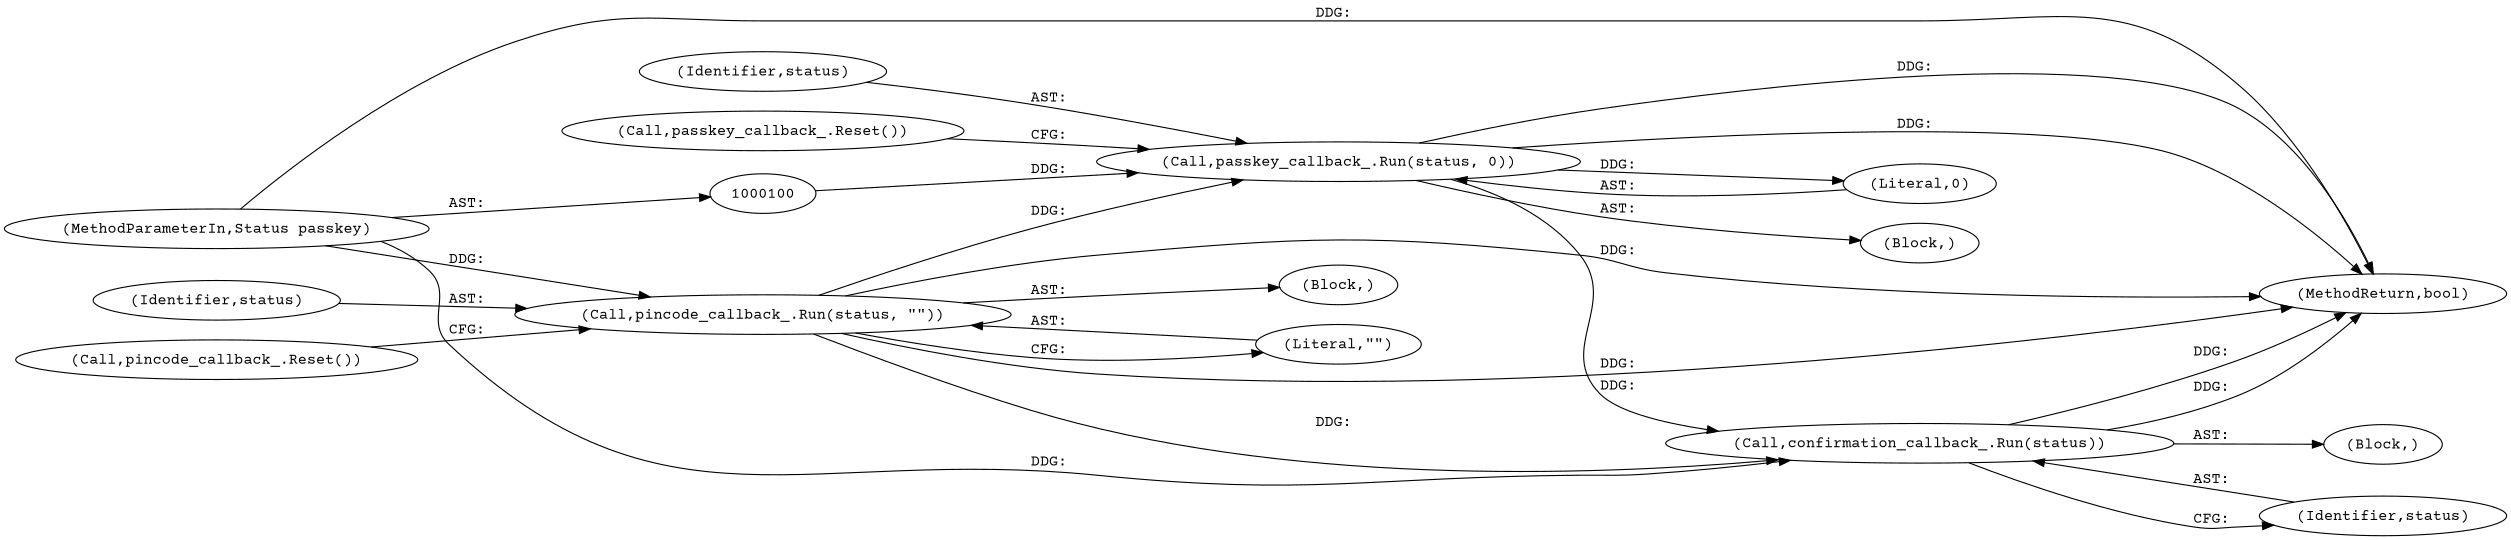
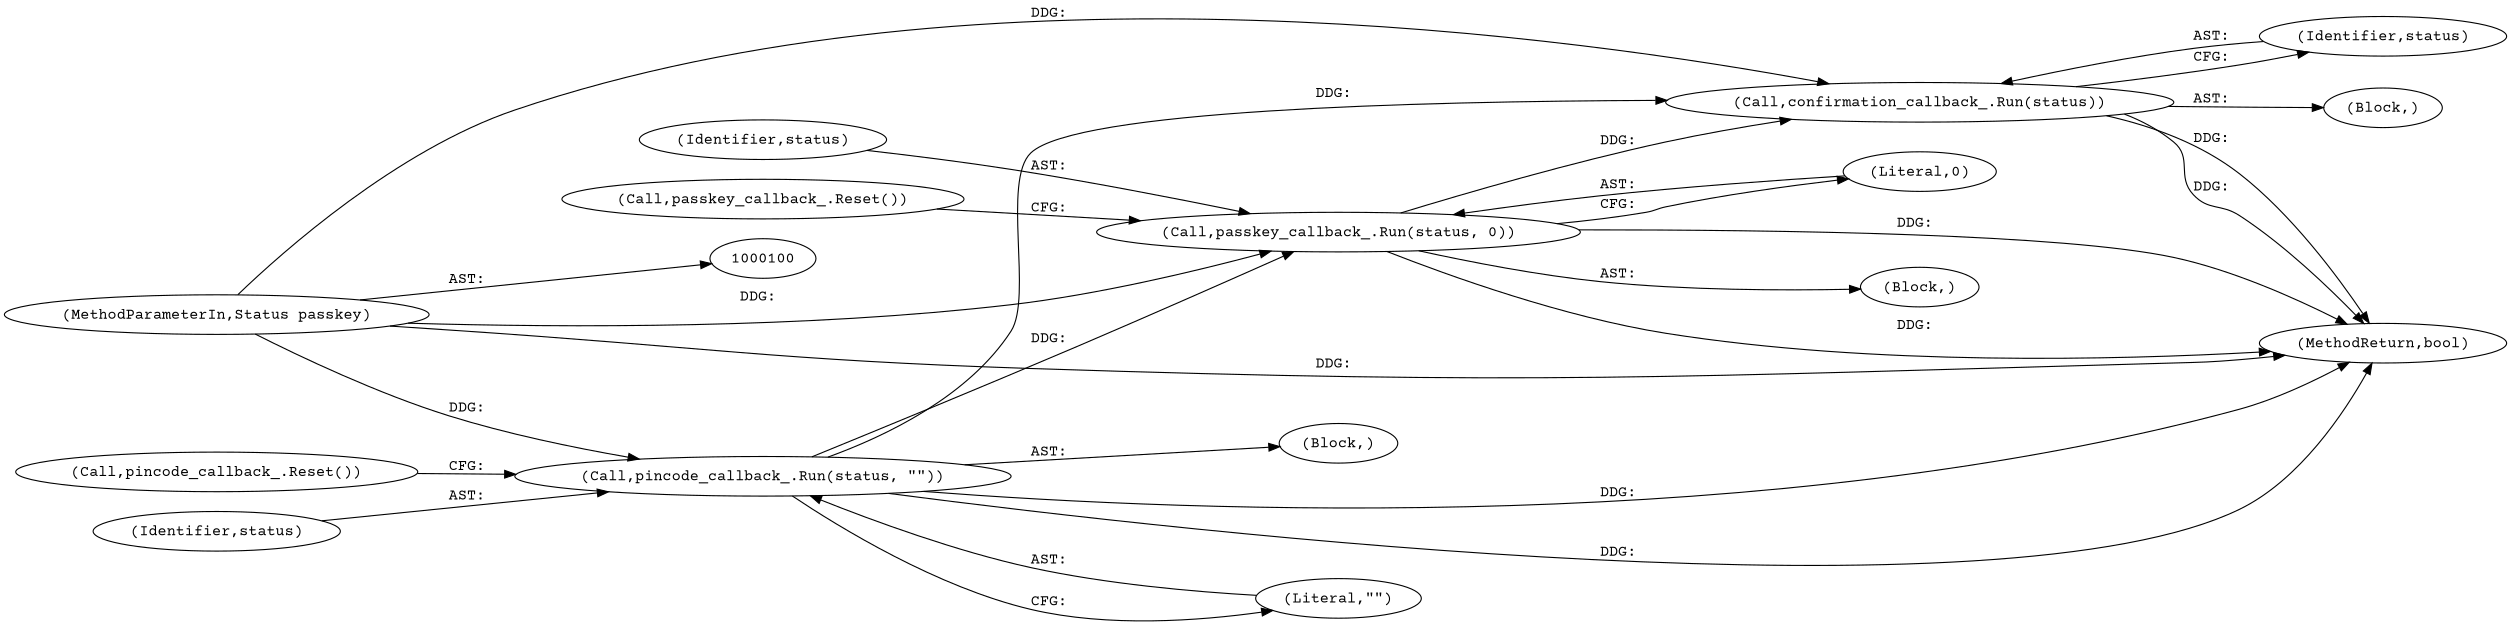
edge "(Call,passkey_callback_.Run(status, 0))" -> "(Literal,0)": label "DDG: " -> "CFG: "
edge "1000100" -> "(Call,passkey_callback_.Run(status, 0))": now "(MethodParameterIn,Status passkey)" -> "(Call,passkey_callback_.Run(status, 0))"
